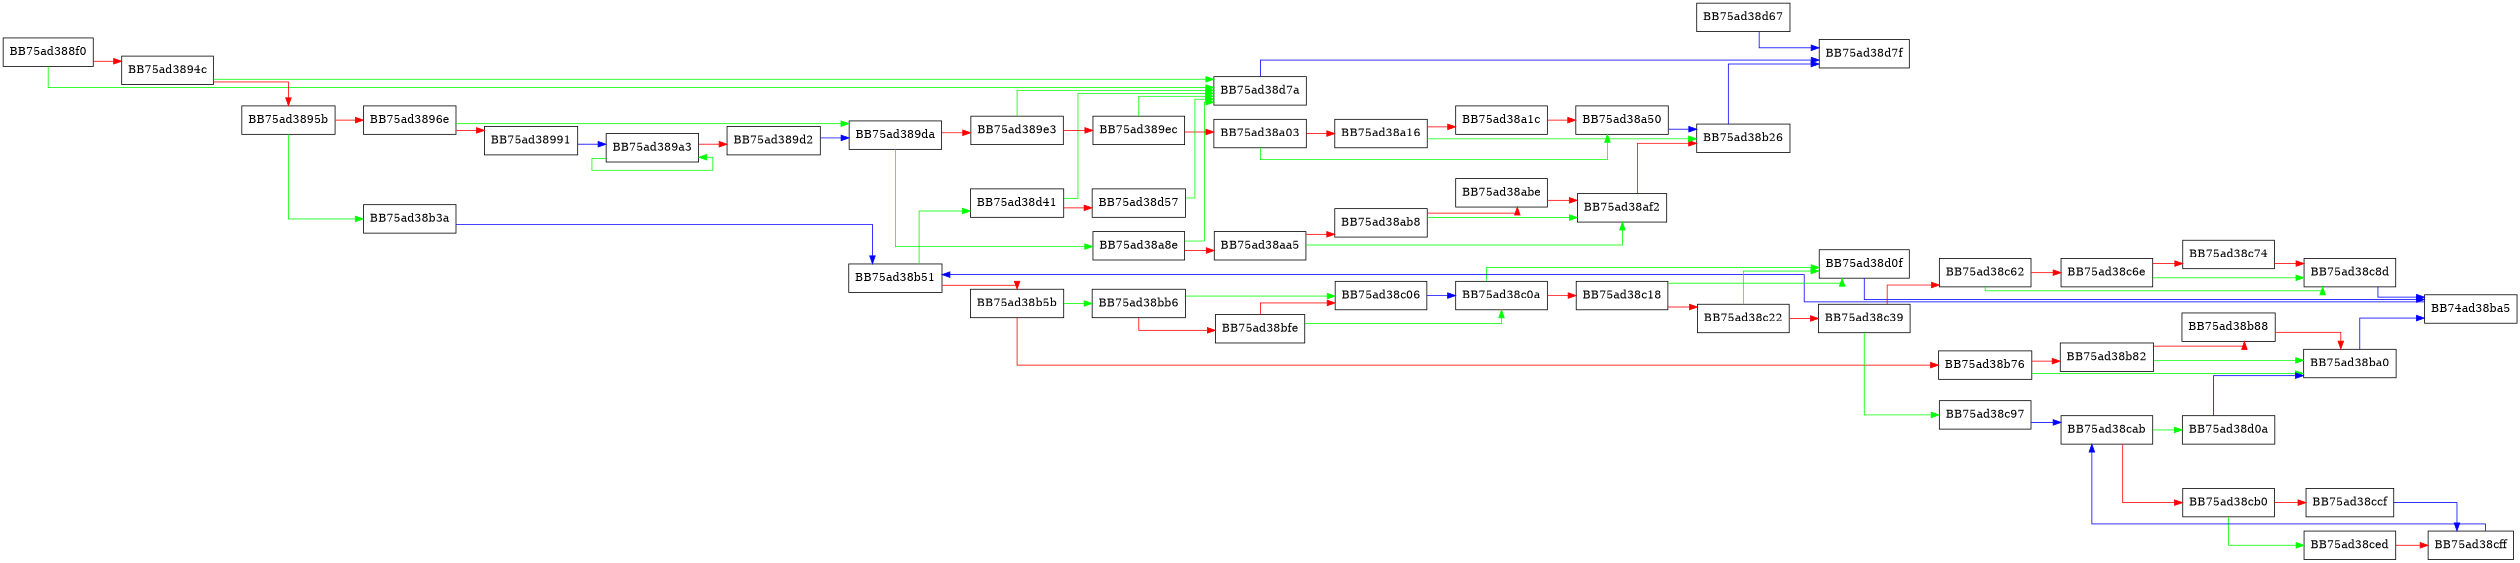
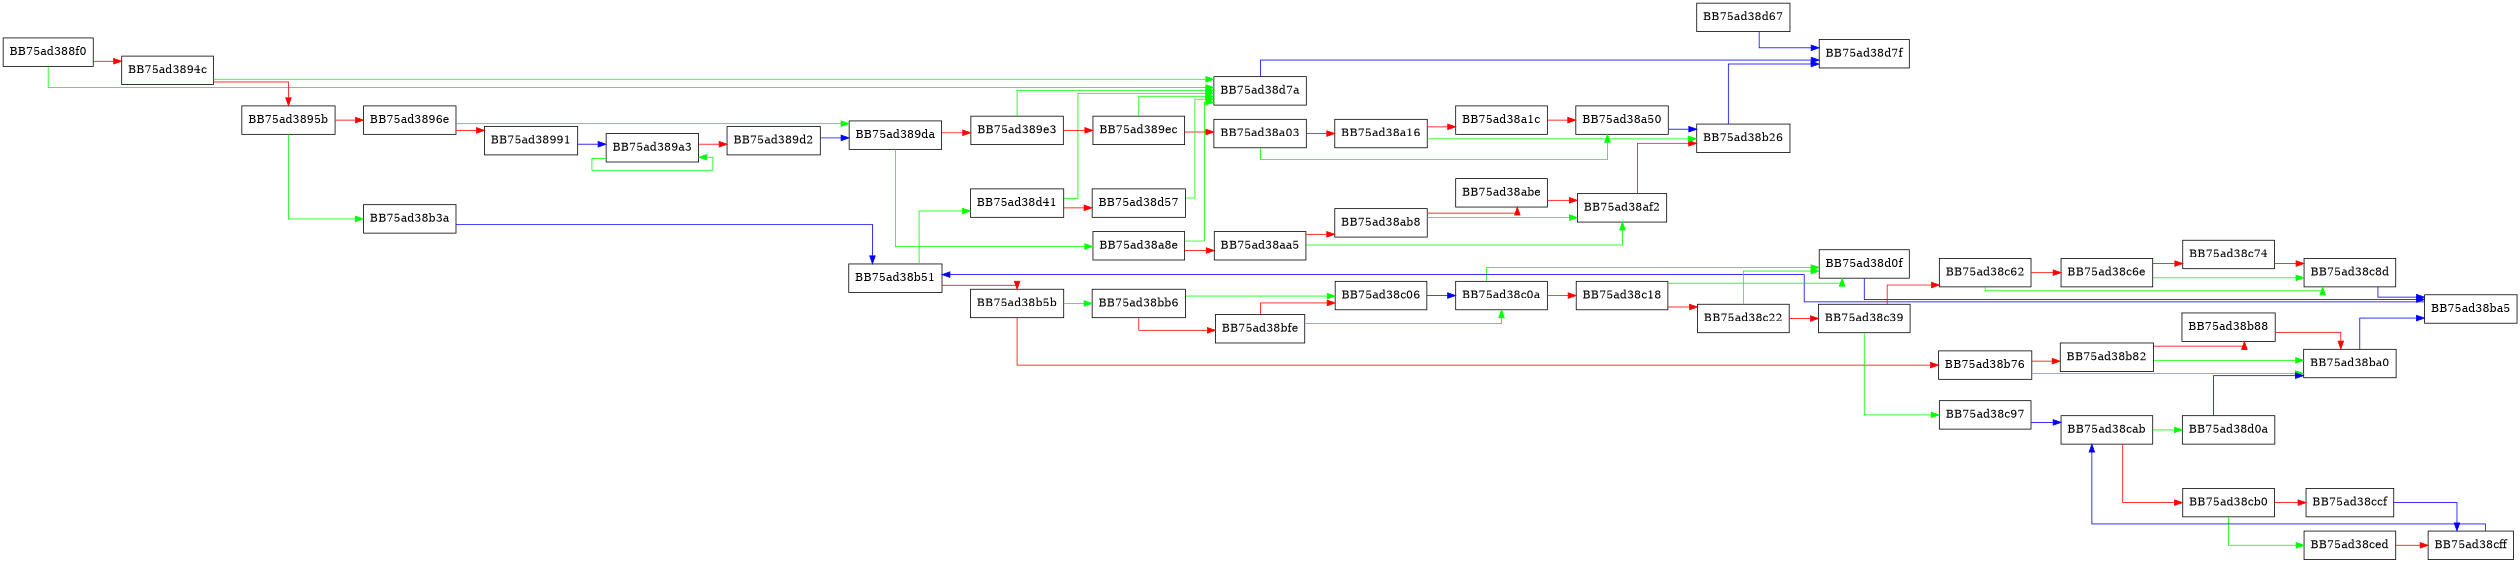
node "BB74ad38ba5": label "BB74ad38ba5" -> "BB75ad38ba5"
